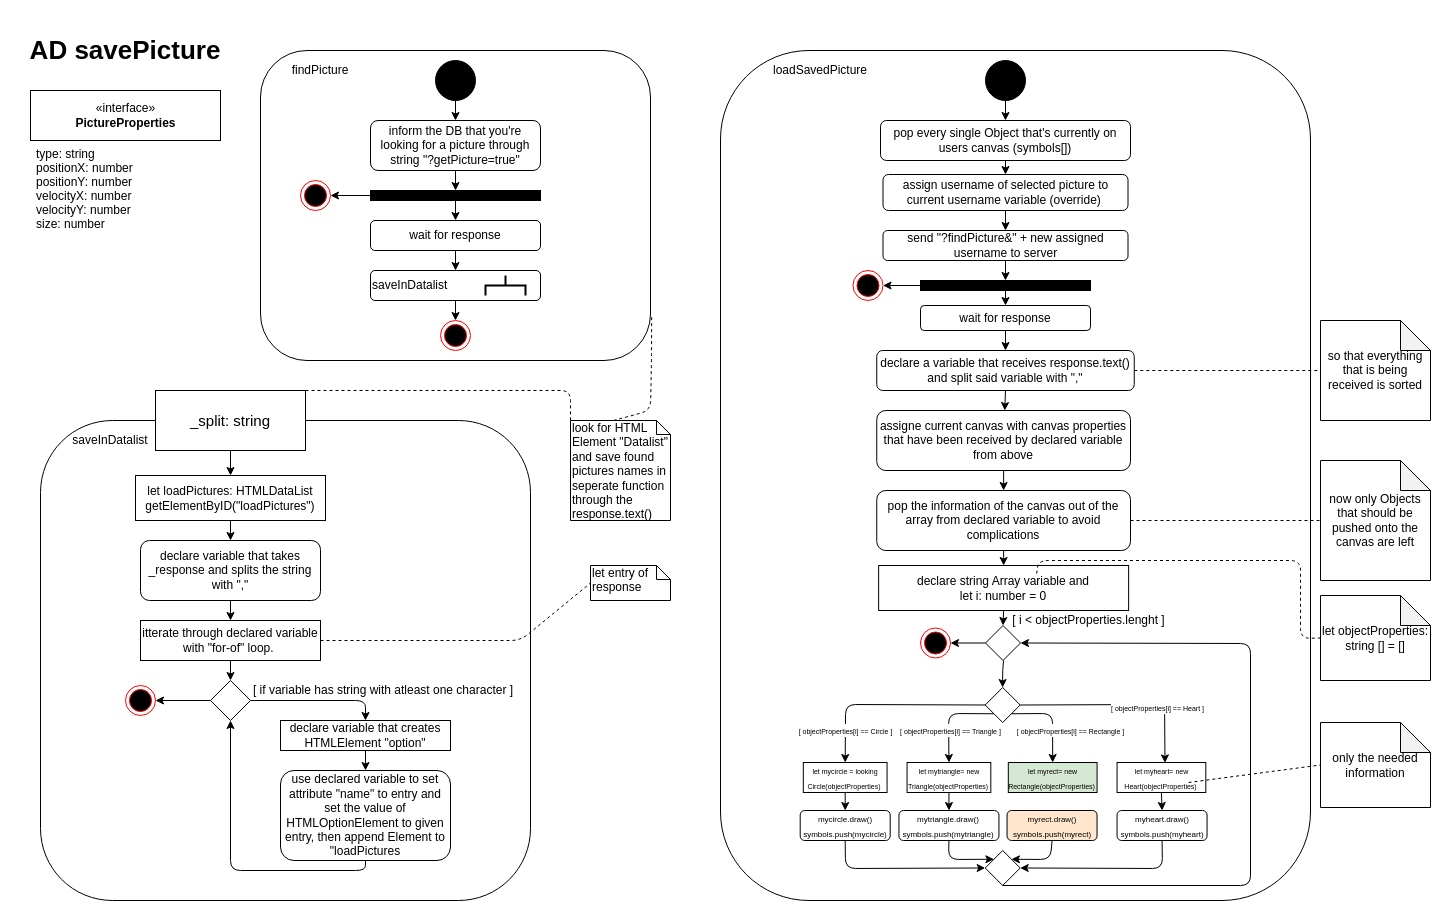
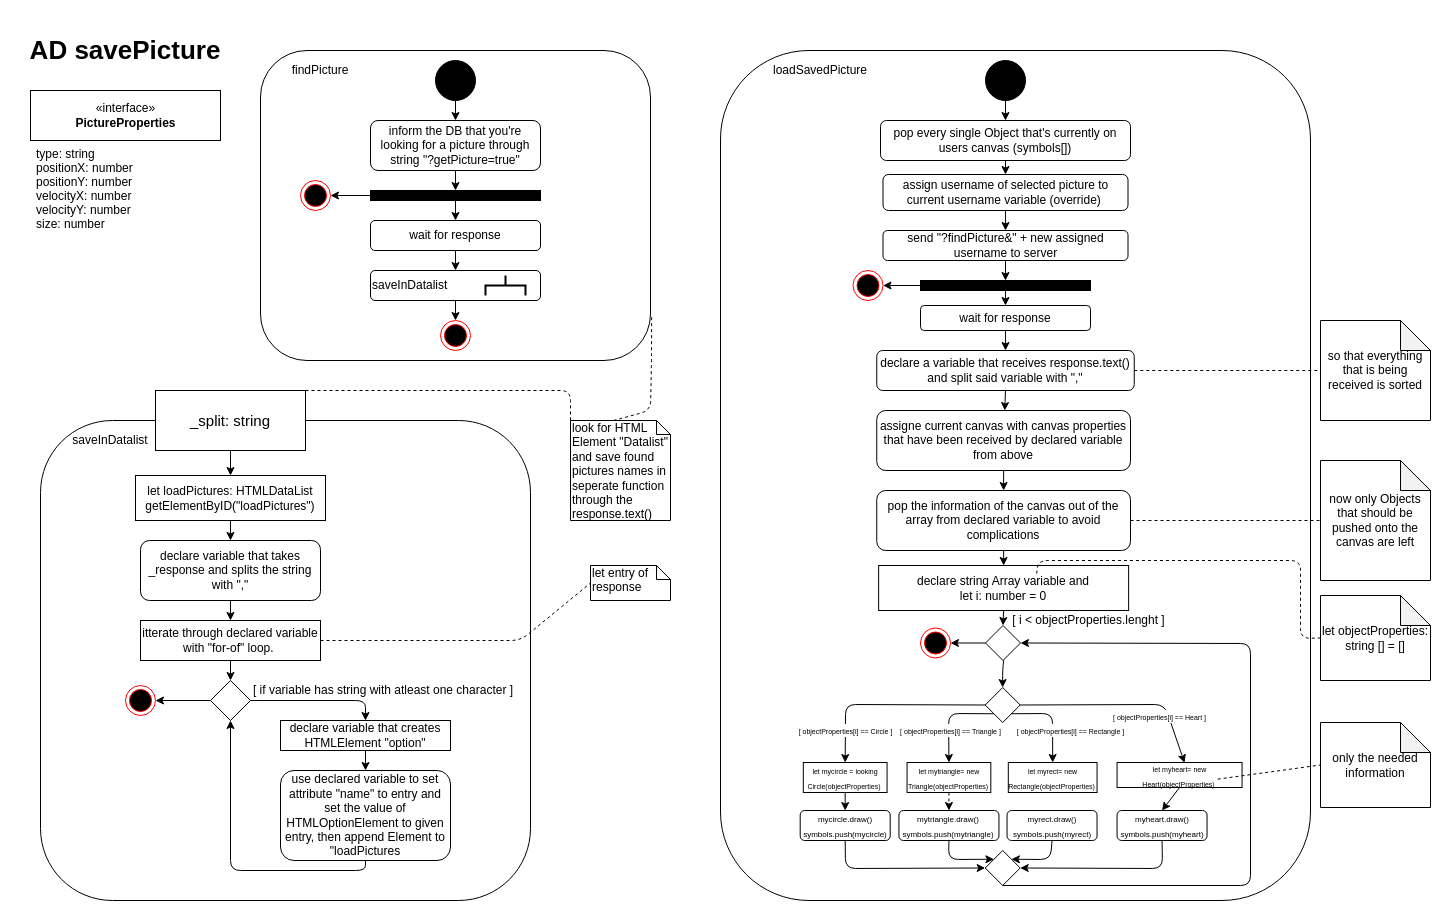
node "let myrect= new Rectangle(objectProperties)": fillcolor #d5e8d4 -> #ffffff
node "let myheart= new Heart(objectProperties)": size 89x30 -> 125x25
edge "let mytriangle= new Triangle(objectProperties)" -> "mytriangle.draw() symbols.push(mytriangle)": style solid -> dashed
node "myrect.draw() symbols.push(myrect)": fillcolor #ffe6cc -> #ffffff
